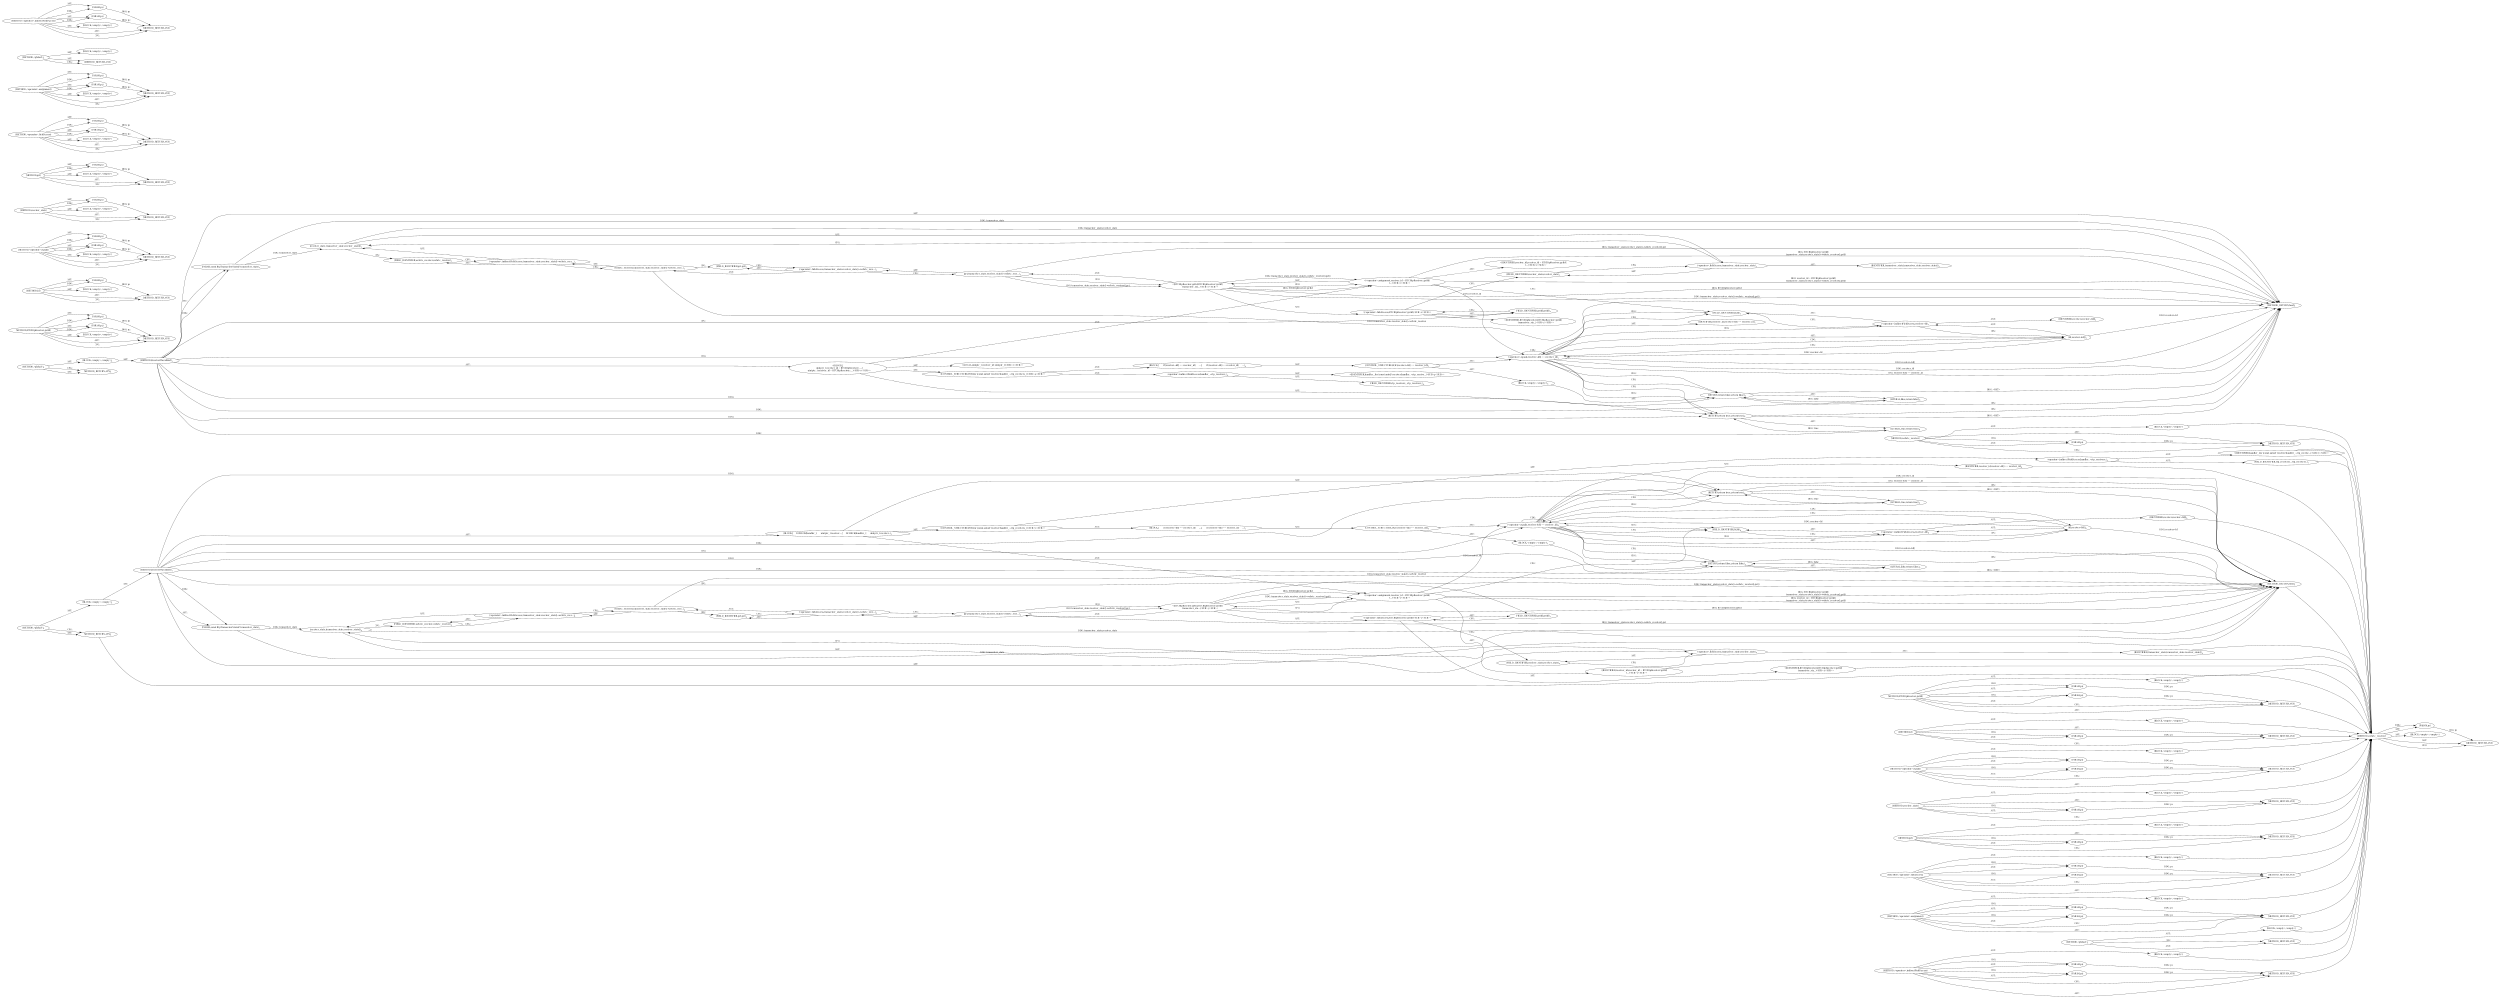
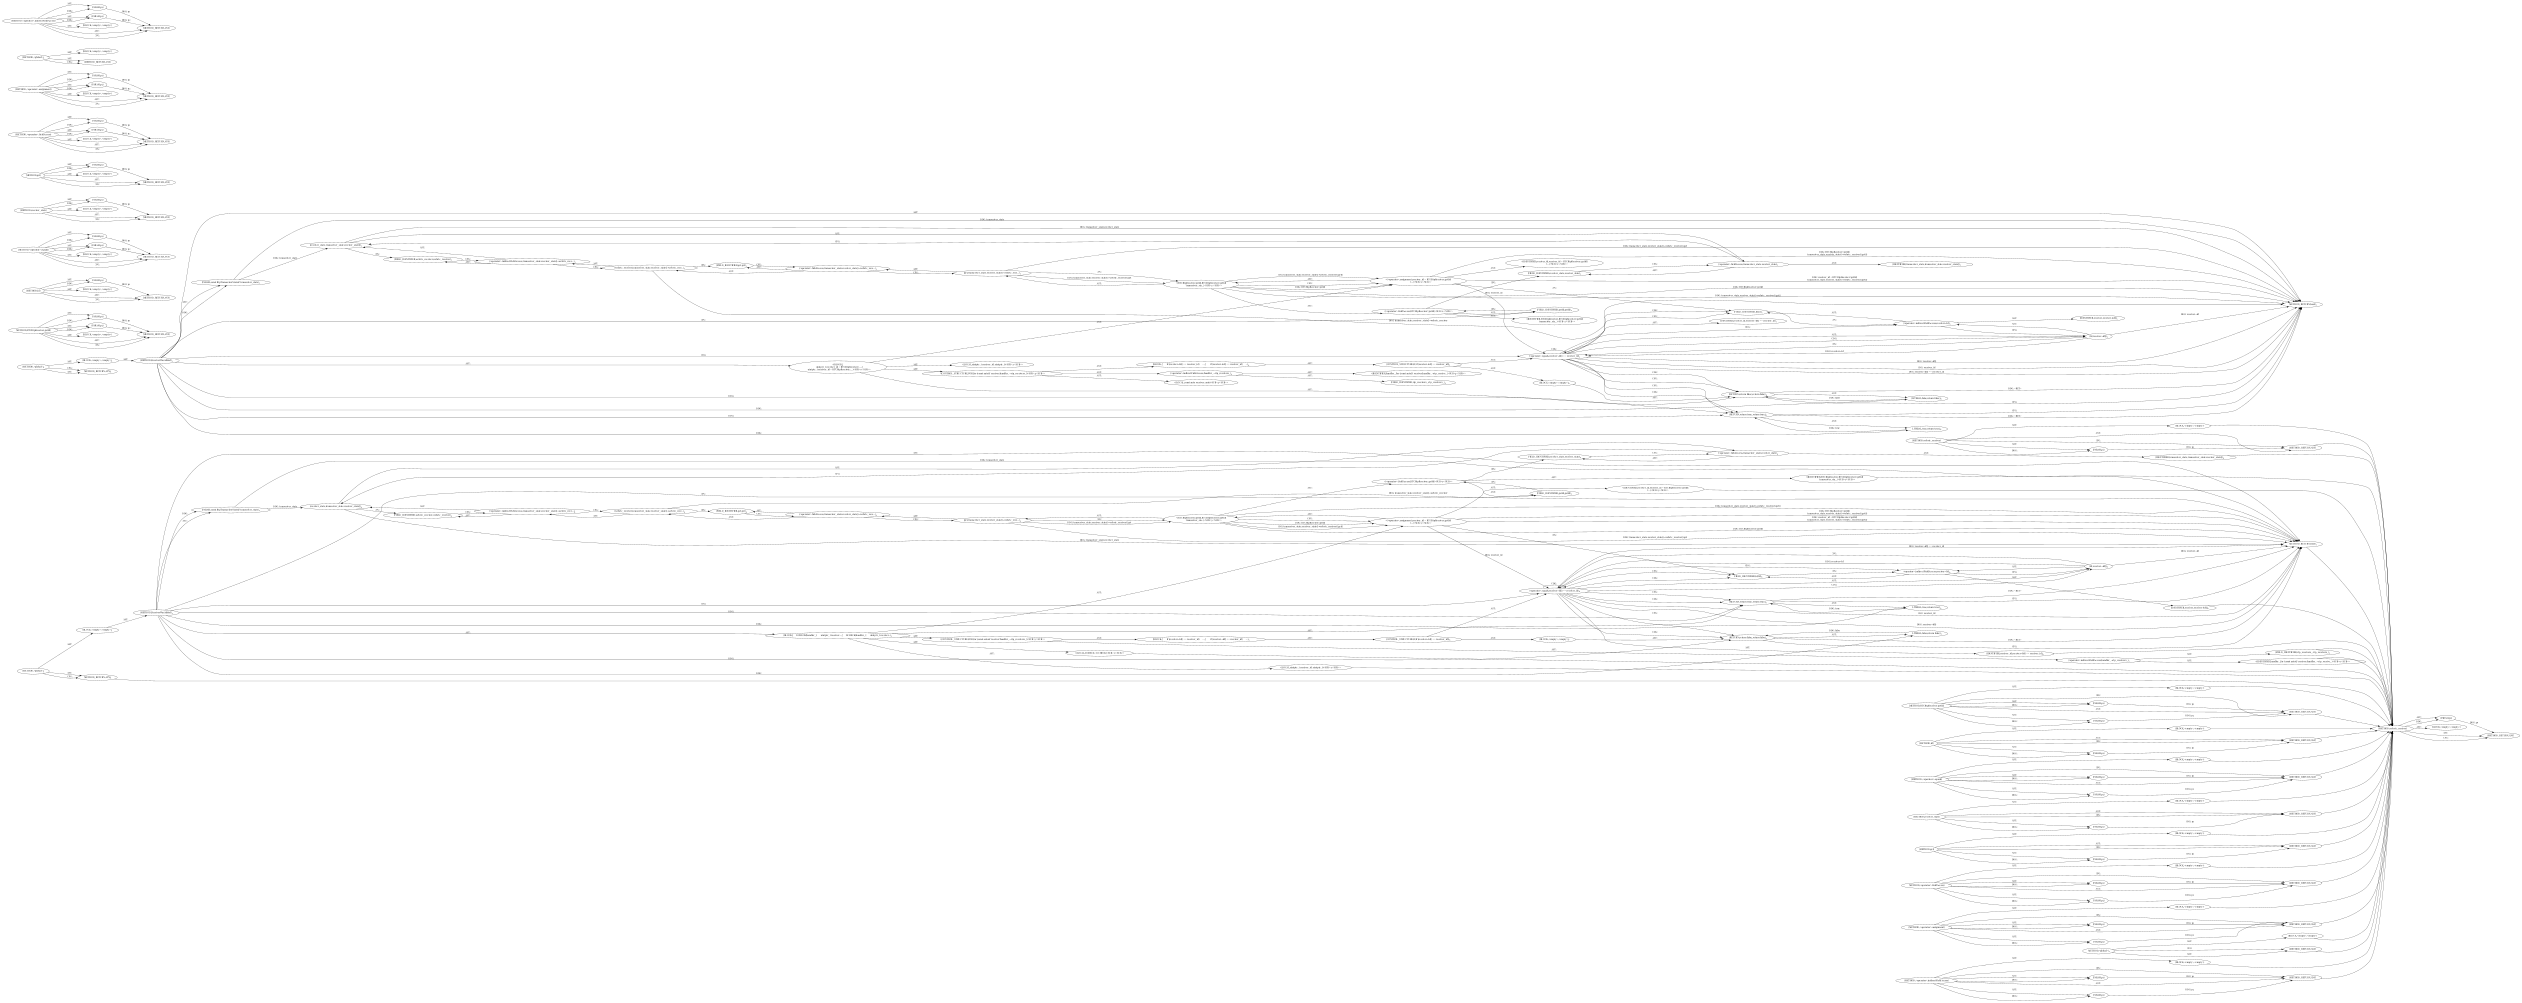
node "<(LOCAL,const auto receiver: auto)<SUB>4</SUB>>": added
node "<(LOCAL,DCHECK : DCHECK)<SUB>2</SUB>>": added
node "<(LOCAL,uintptr_t receiver_id: uintptr_t)<SUB>3</SUB>>": added
